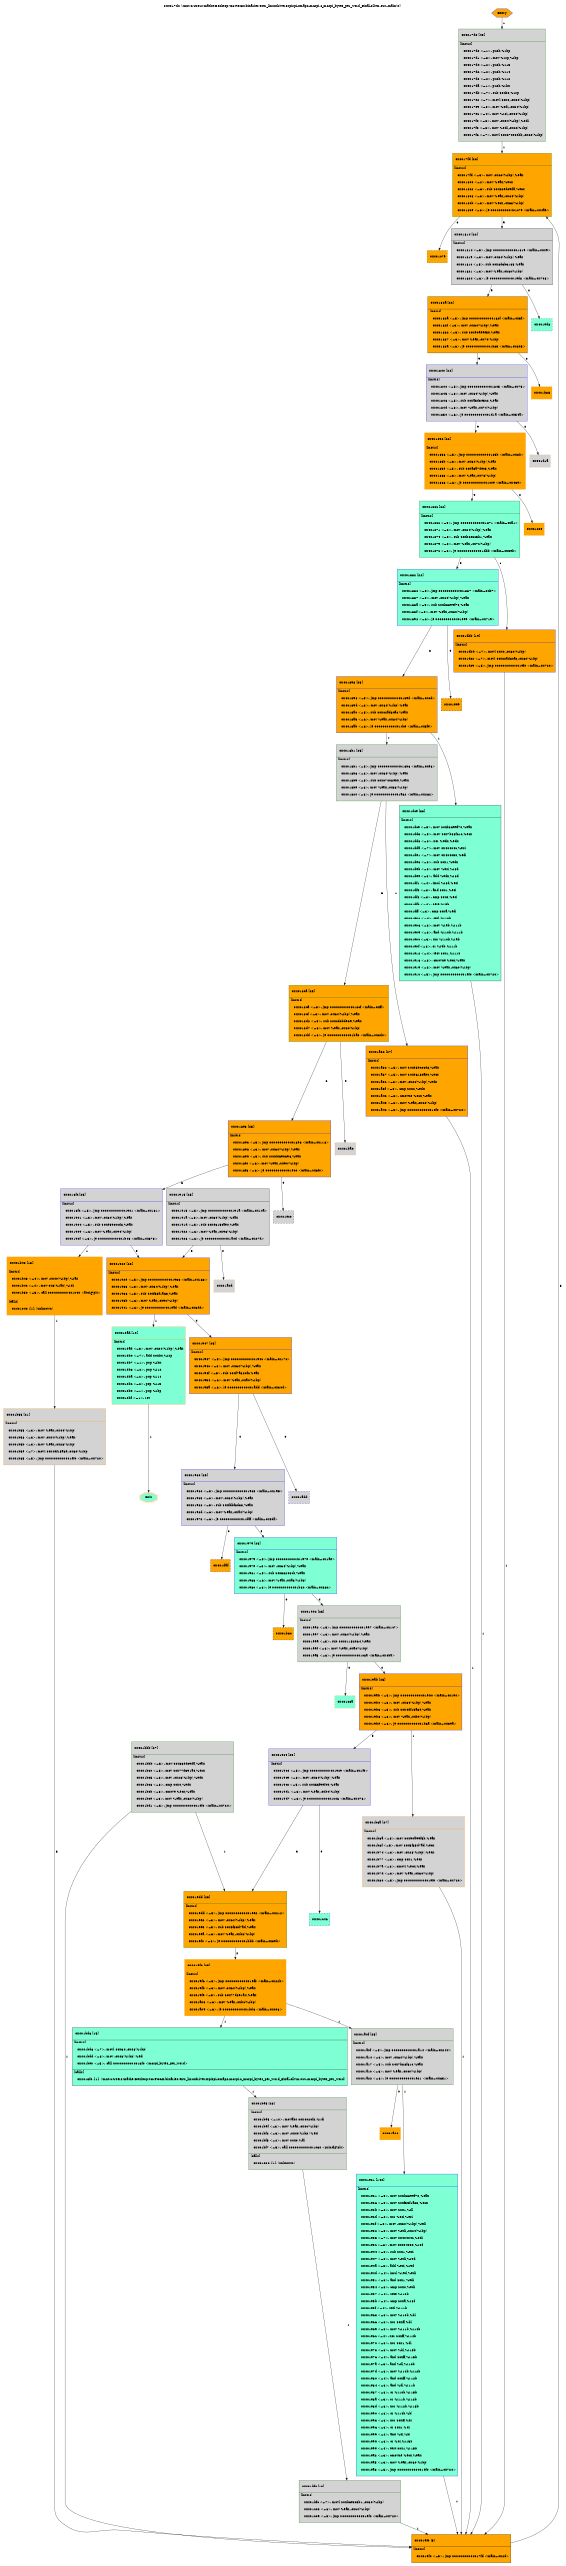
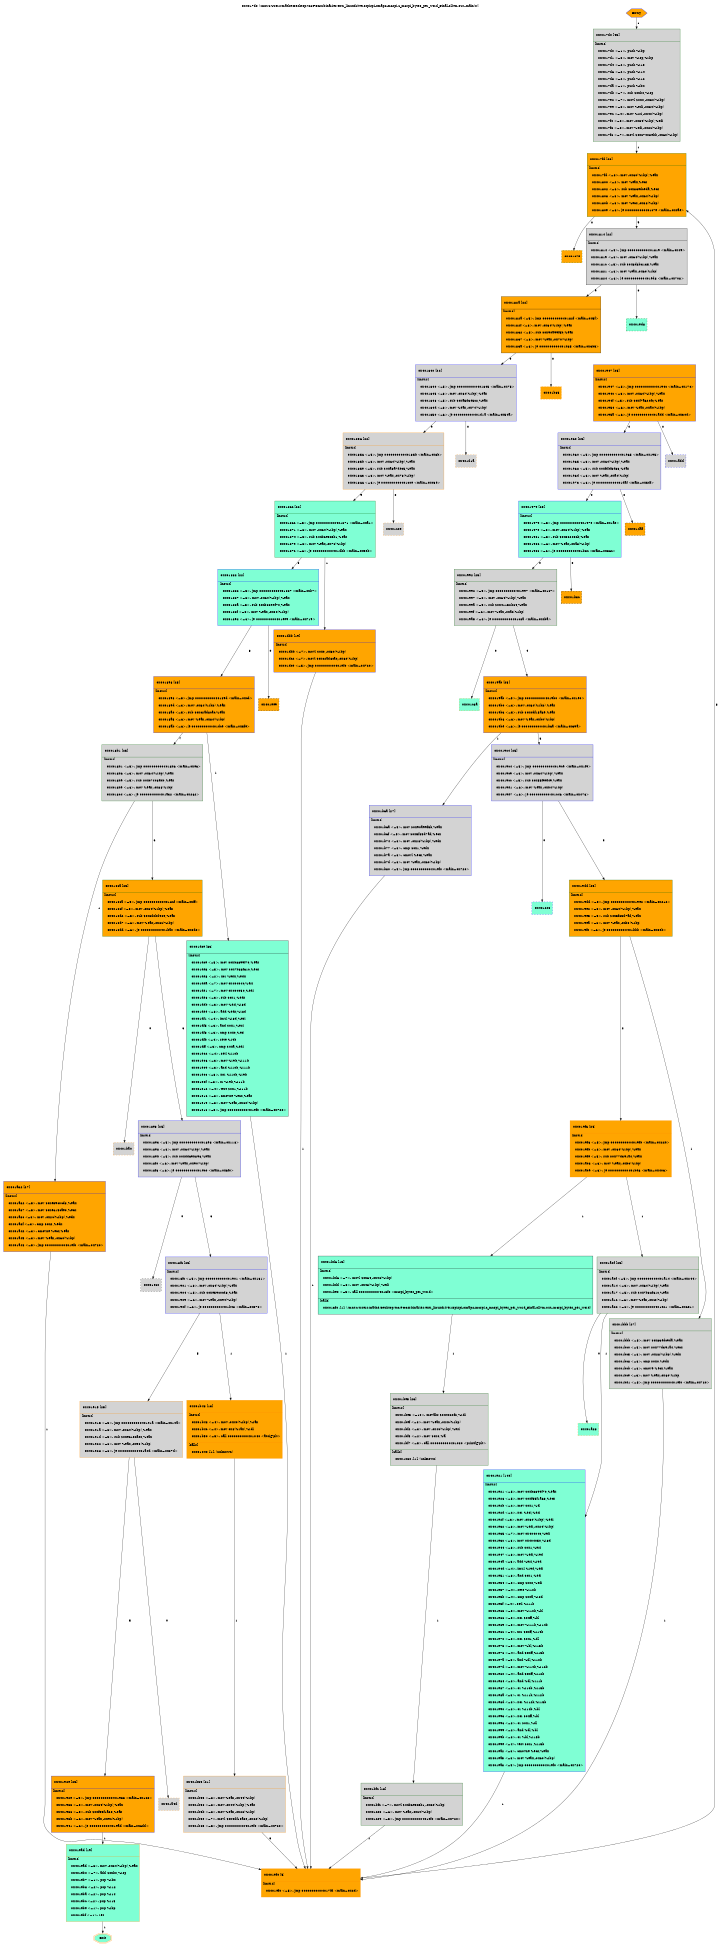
node "0x401856 [22]": fillcolor orange -> lightgrey
node "0x401c0e": fillcolor orange -> lightgrey
node "0x4018e3 [25]": fillcolor orange -> lightgrey
node "0x401915 [25]": color black -> darkorange
edge "0x4018fc [25]" -> "0x40192e [25]": now "0x4018fc [25]" -> "0x401915 [25]"
edge "0x40192e [25]" -> "0x401947 [25]": removed, label "4"
node "0x401daf": color blue -> black
edge "0x401bbb [27]" -> "0x4019dd [25]": reversed
node "0x401b6a [27]": color darkorange -> blue
node "0x401a28": fillcolor orange -> aquamarine
node "0x401ef0 [5]": color black -> darkorange
